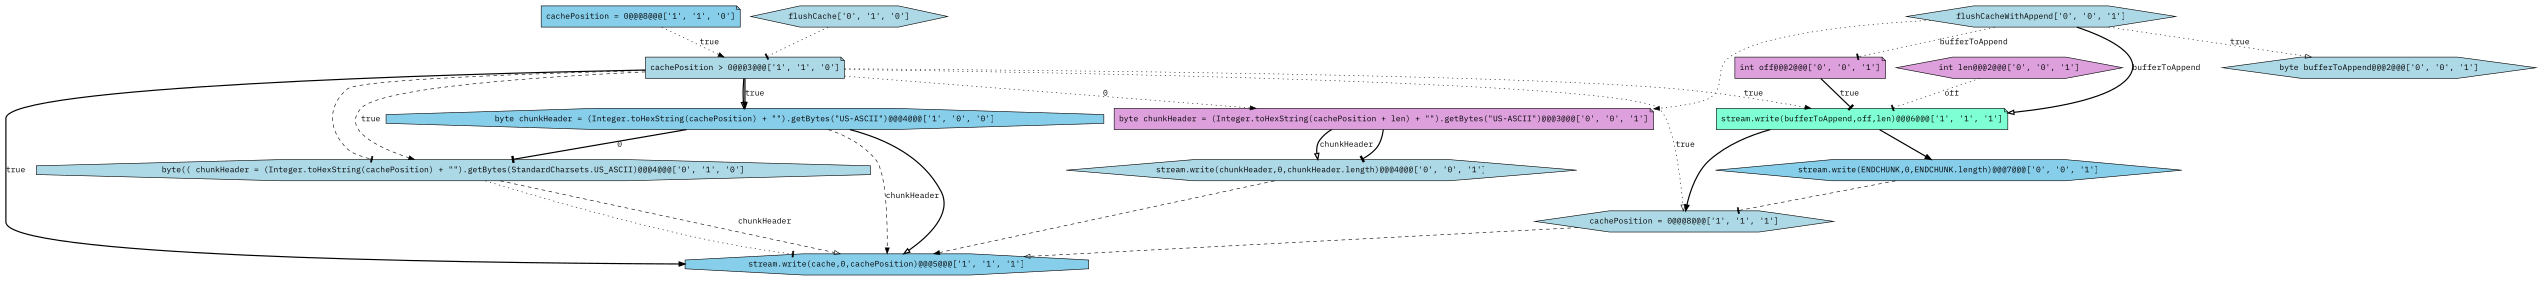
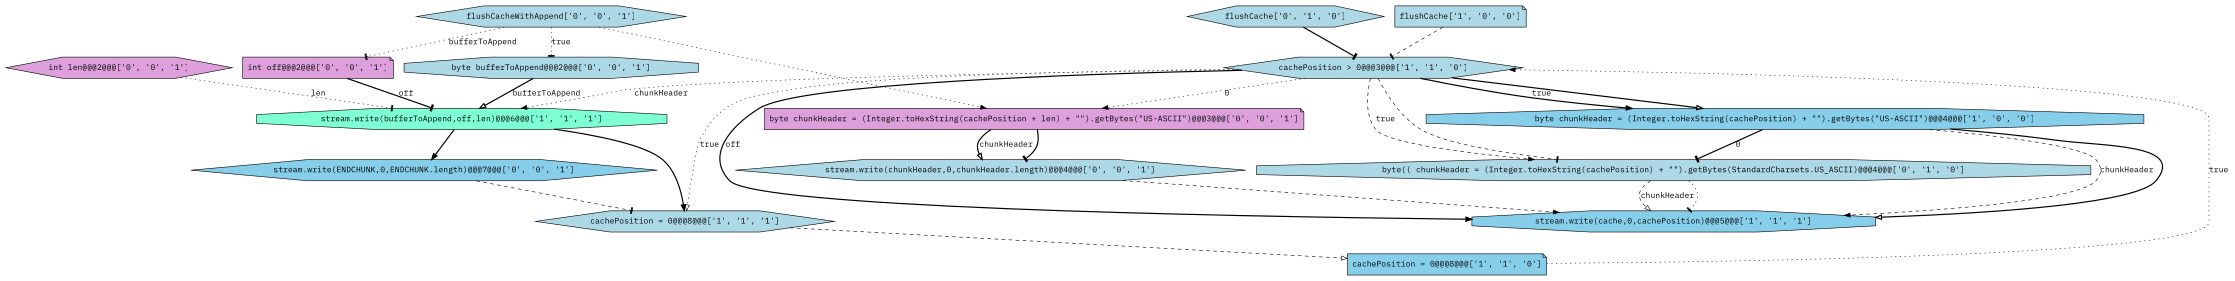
node "flushCache['1', '0', '0']": added
edge "flushCache['0', '1', '0']" -> "cachePosition > 0@@@3@@@['1', '1', '0']": style dotted -> bold
edge "flushCacheWithAppend['0', '0', '1']" -> "byte bufferToAppend@@@2@@@['0', '0', '1']": arrowhead onormal -> tee
node "cachePosition > 0@@@3@@@['1', '1', '0']": shape note -> hexagon
node "byte bufferToAppend@@@2@@@['0', '0', '1']": shape hexagon -> octagon
edge "flushCacheWithAppend['0', '0', '1']" -> "stream.write(bufferToAppend,off,len)@@@6@@@['1', '1', '1']": now "byte bufferToAppend@@@2@@@['0', '0', '1']" -> "stream.write(bufferToAppend,off,len)@@@6@@@['1', '1', '1']"
edge "cachePosition > 0@@@3@@@['1', '1', '0']" -> "stream.write(bufferToAppend,off,len)@@@6@@@['1', '1', '1']": label "true" -> "chunkHeader"
edge "int off@@@2@@@['0', '0', '1']" -> "stream.write(bufferToAppend,off,len)@@@6@@@['1', '1', '1']": label "true" -> "off"
edge "int len@@@2@@@['0', '0', '1']" -> "stream.write(bufferToAppend,off,len)@@@6@@@['1', '1', '1']": label "off" -> "len"
node "stream.write(bufferToAppend,off,len)@@@6@@@['1', '1', '1']": shape note -> octagon
edge "cachePosition > 0@@@3@@@['1', '1', '0']" -> "stream.write(cache,0,cachePosition)@@@5@@@['1', '1', '1']": label "true" -> "off"
edge "cachePosition = 0@@@8@@@['1', '1', '1']" -> "stream.write(cache,0,cachePosition)@@@5@@@['1', '1', '1']": now "cachePosition = 0@@@8@@@['1', '1', '1']" -> "cachePosition = 0@@@8@@@['1', '1', '0']"
